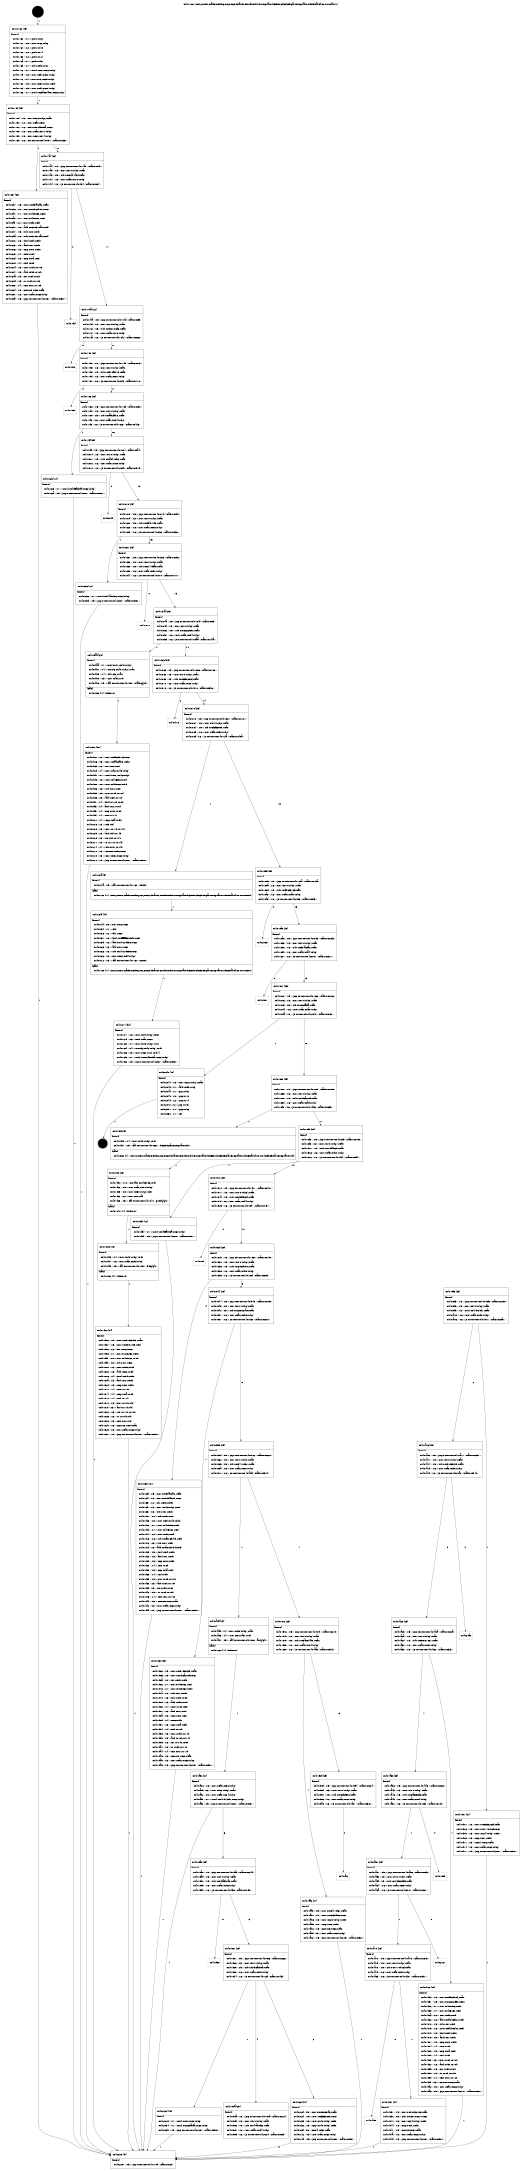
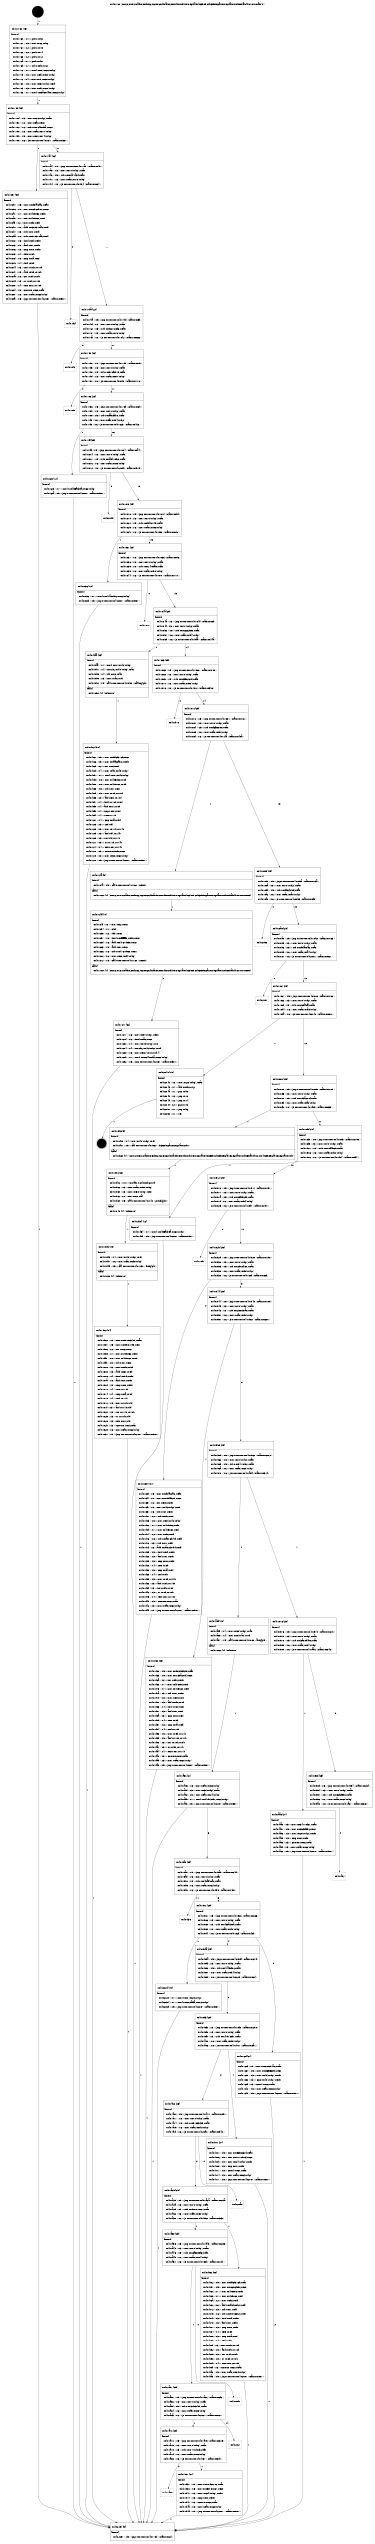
edge "0x401a57 [25]" -> "0x402021": label " 0" -> " 14"
edge "0x4019da [25]" -> "0x4019f3 [25]": added, label "3"
